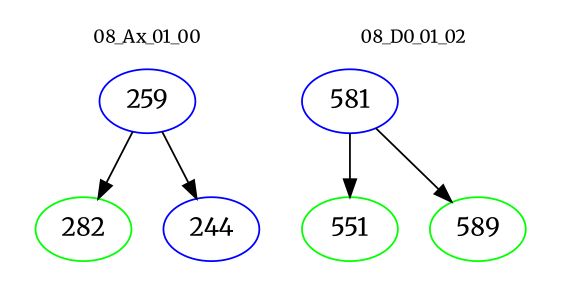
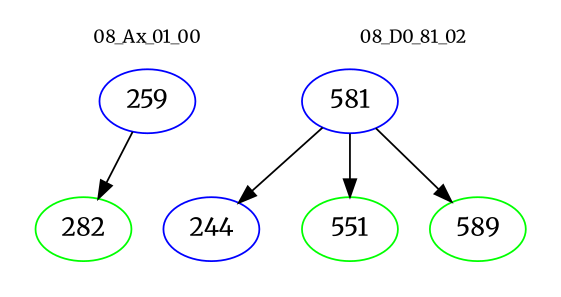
cluster "08_D0_01_02": label "08_D0_01_02" -> "08_D0_81_02"
edge "259" -> "244": now "581" -> "244"
